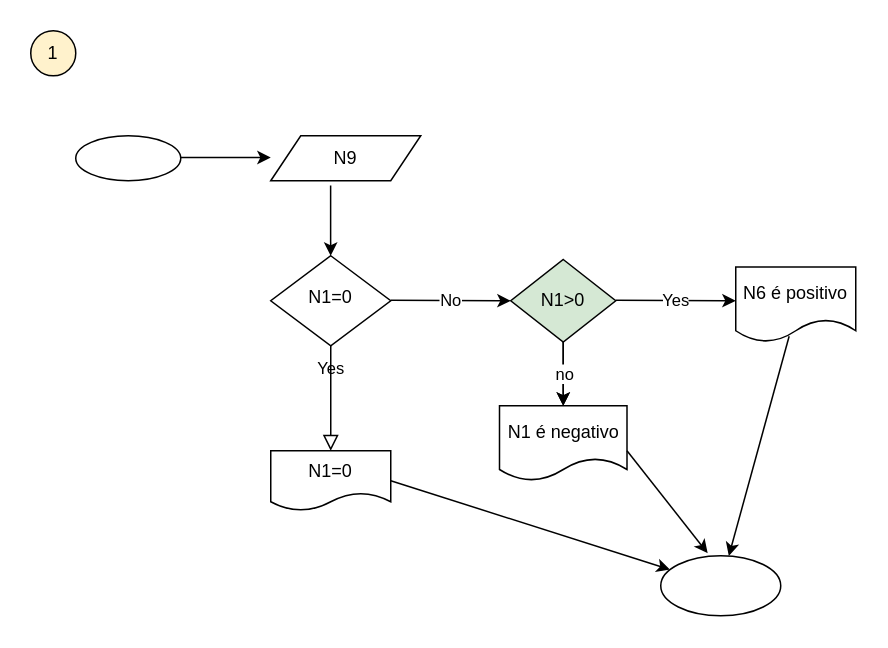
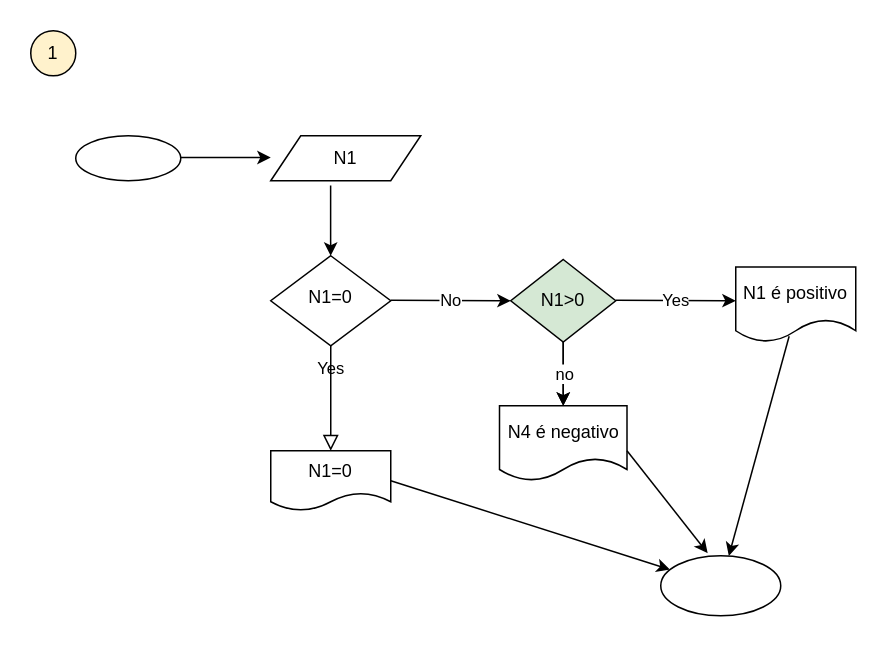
node "N9": label "N9" -> "N1"
node "N6 é positivo": label "N6 é positivo" -> "N1 é positivo"
node "N1 é negativo": label "N1 é negativo" -> "N4 é negativo"
